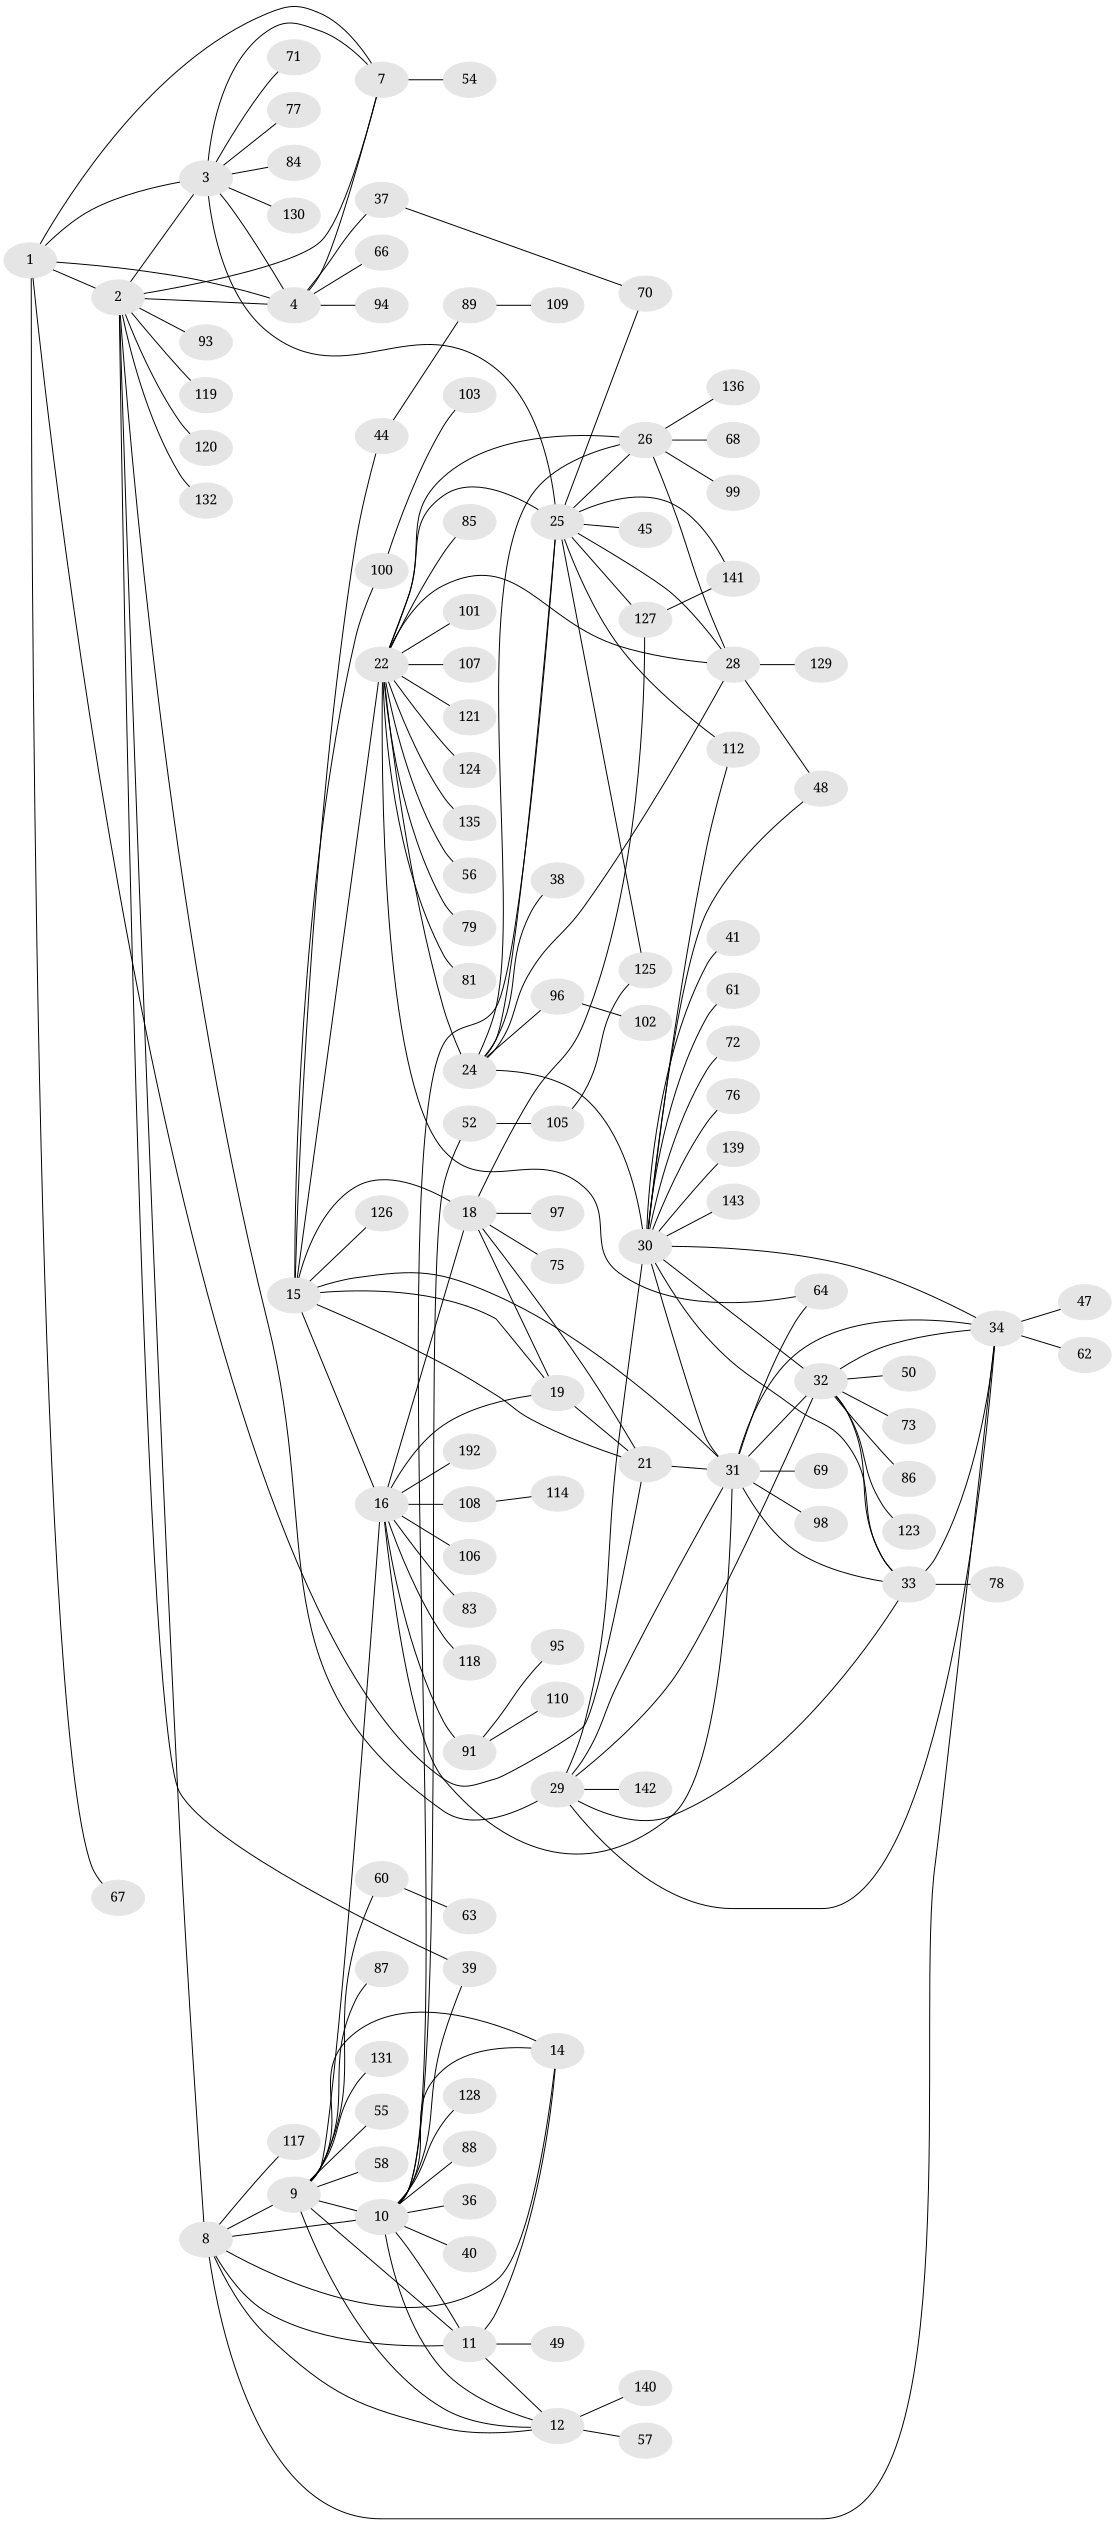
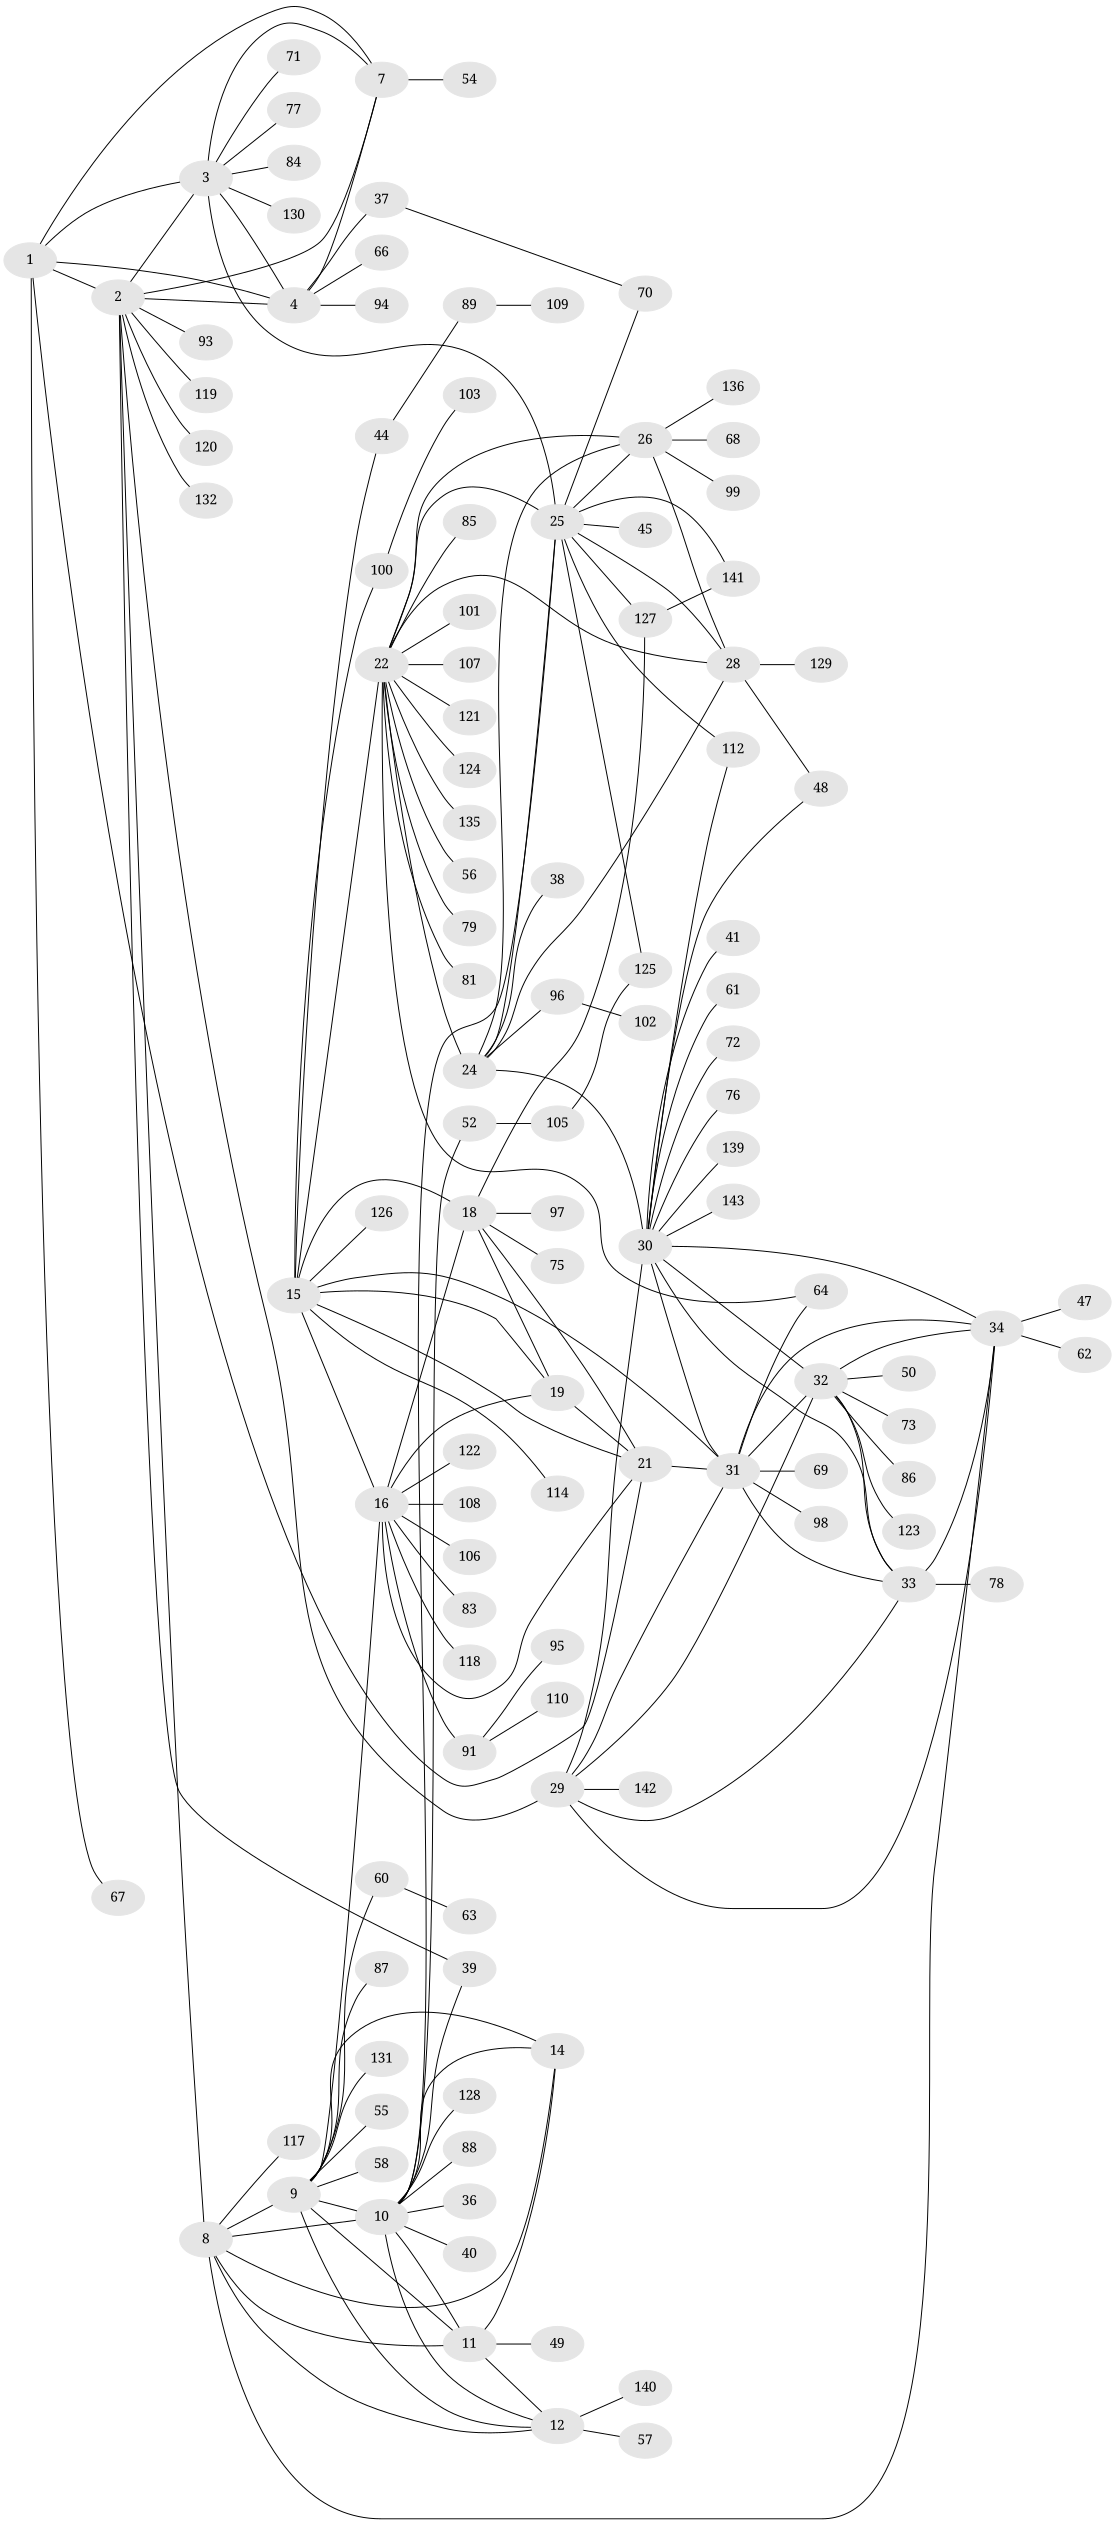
node "192": label "192" -> "122"
edge "114" -- "108": now "114" -- "15"
edge "31" -- "16": now "21" -- "16"
